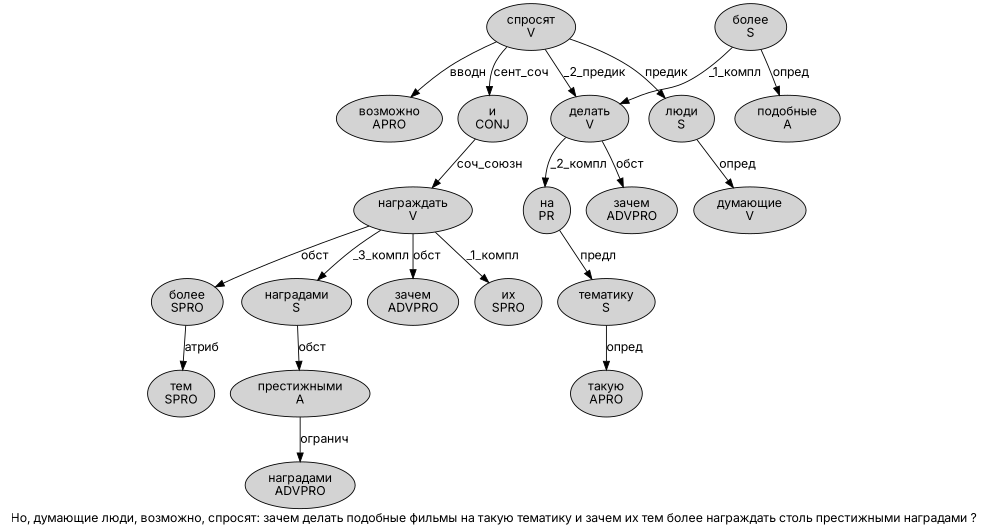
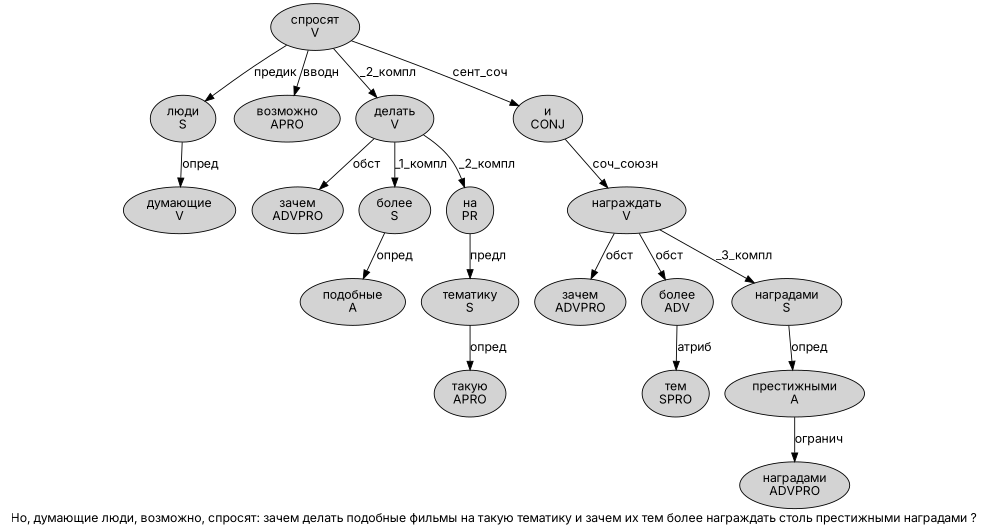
edge "спросят V" -> "делать V": label "_2_предик" -> "_2_компл"
edge "более S" -> "делать V": reversed
node "более SPRO": label "более SPRO" -> "более ADV"
node "их SPRO": removed
edge "наградами S" -> "престижными A": label "обст" -> "опред"
